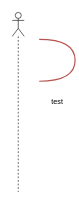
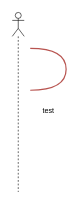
node "test": moved (57, 60) -> (48, 69)
